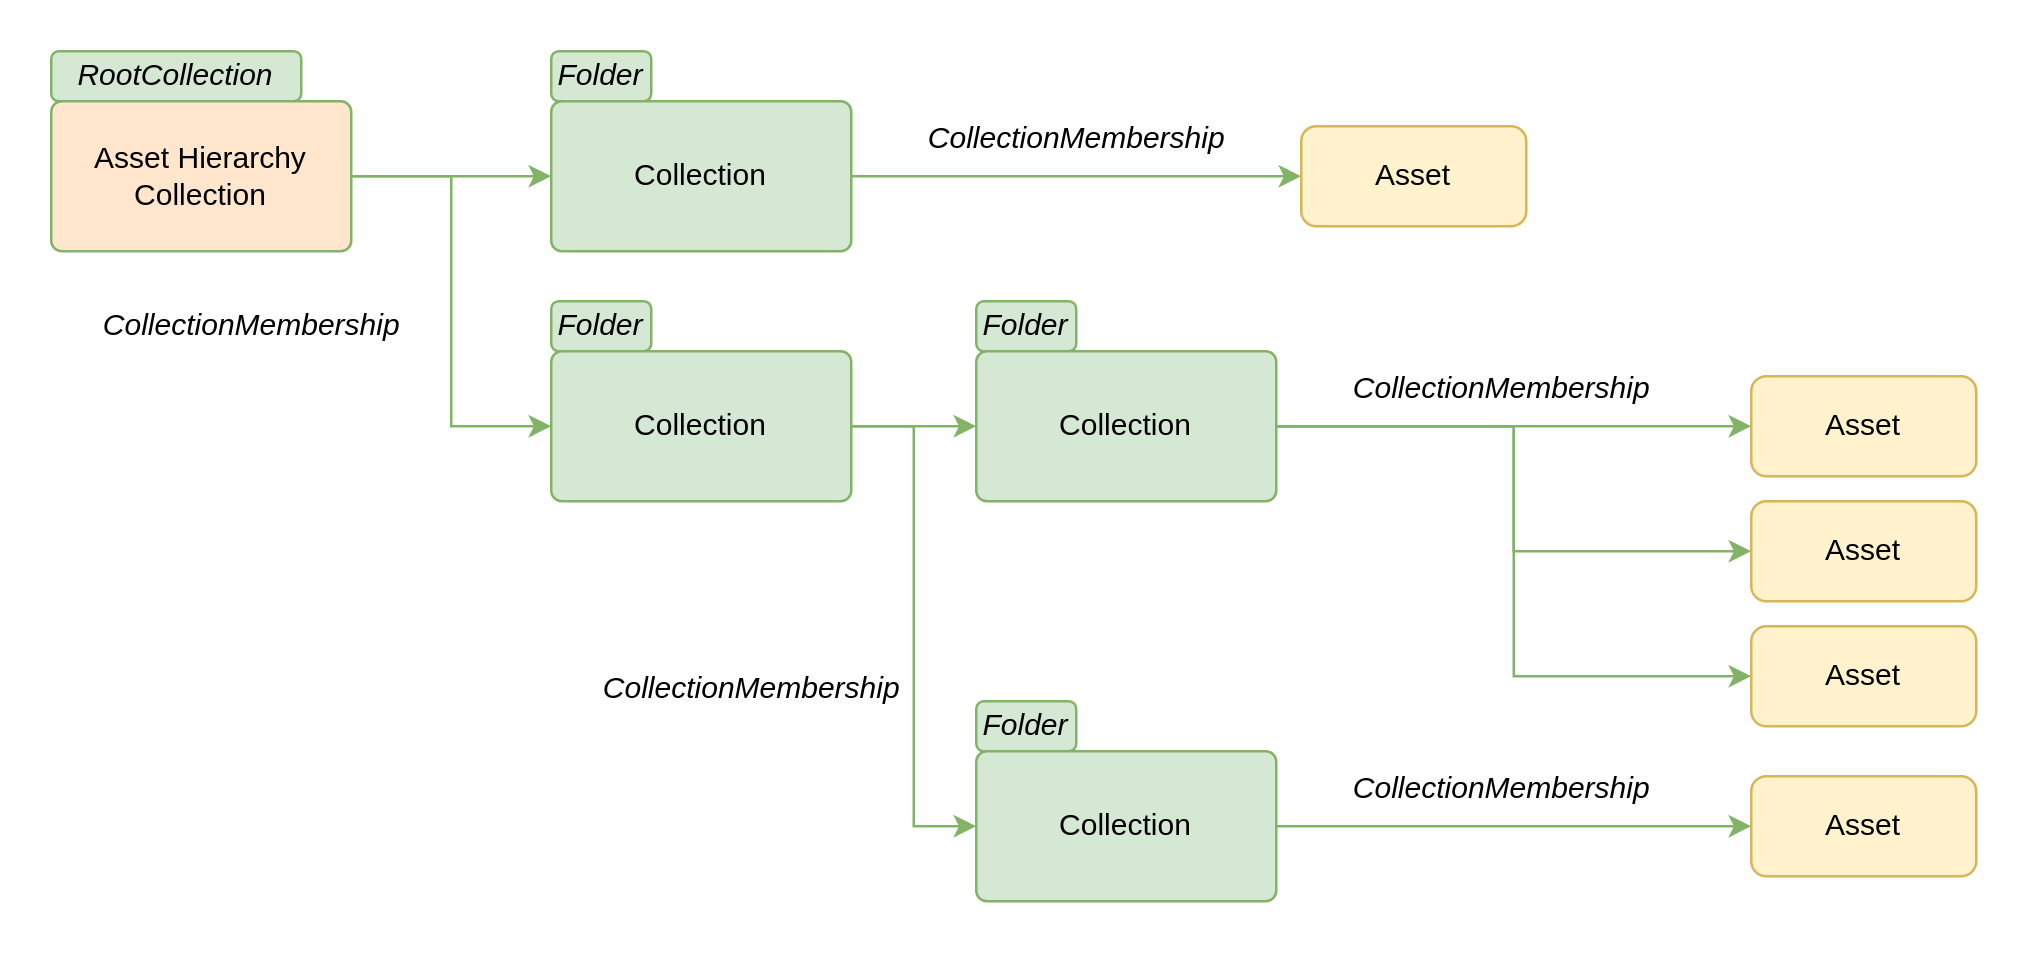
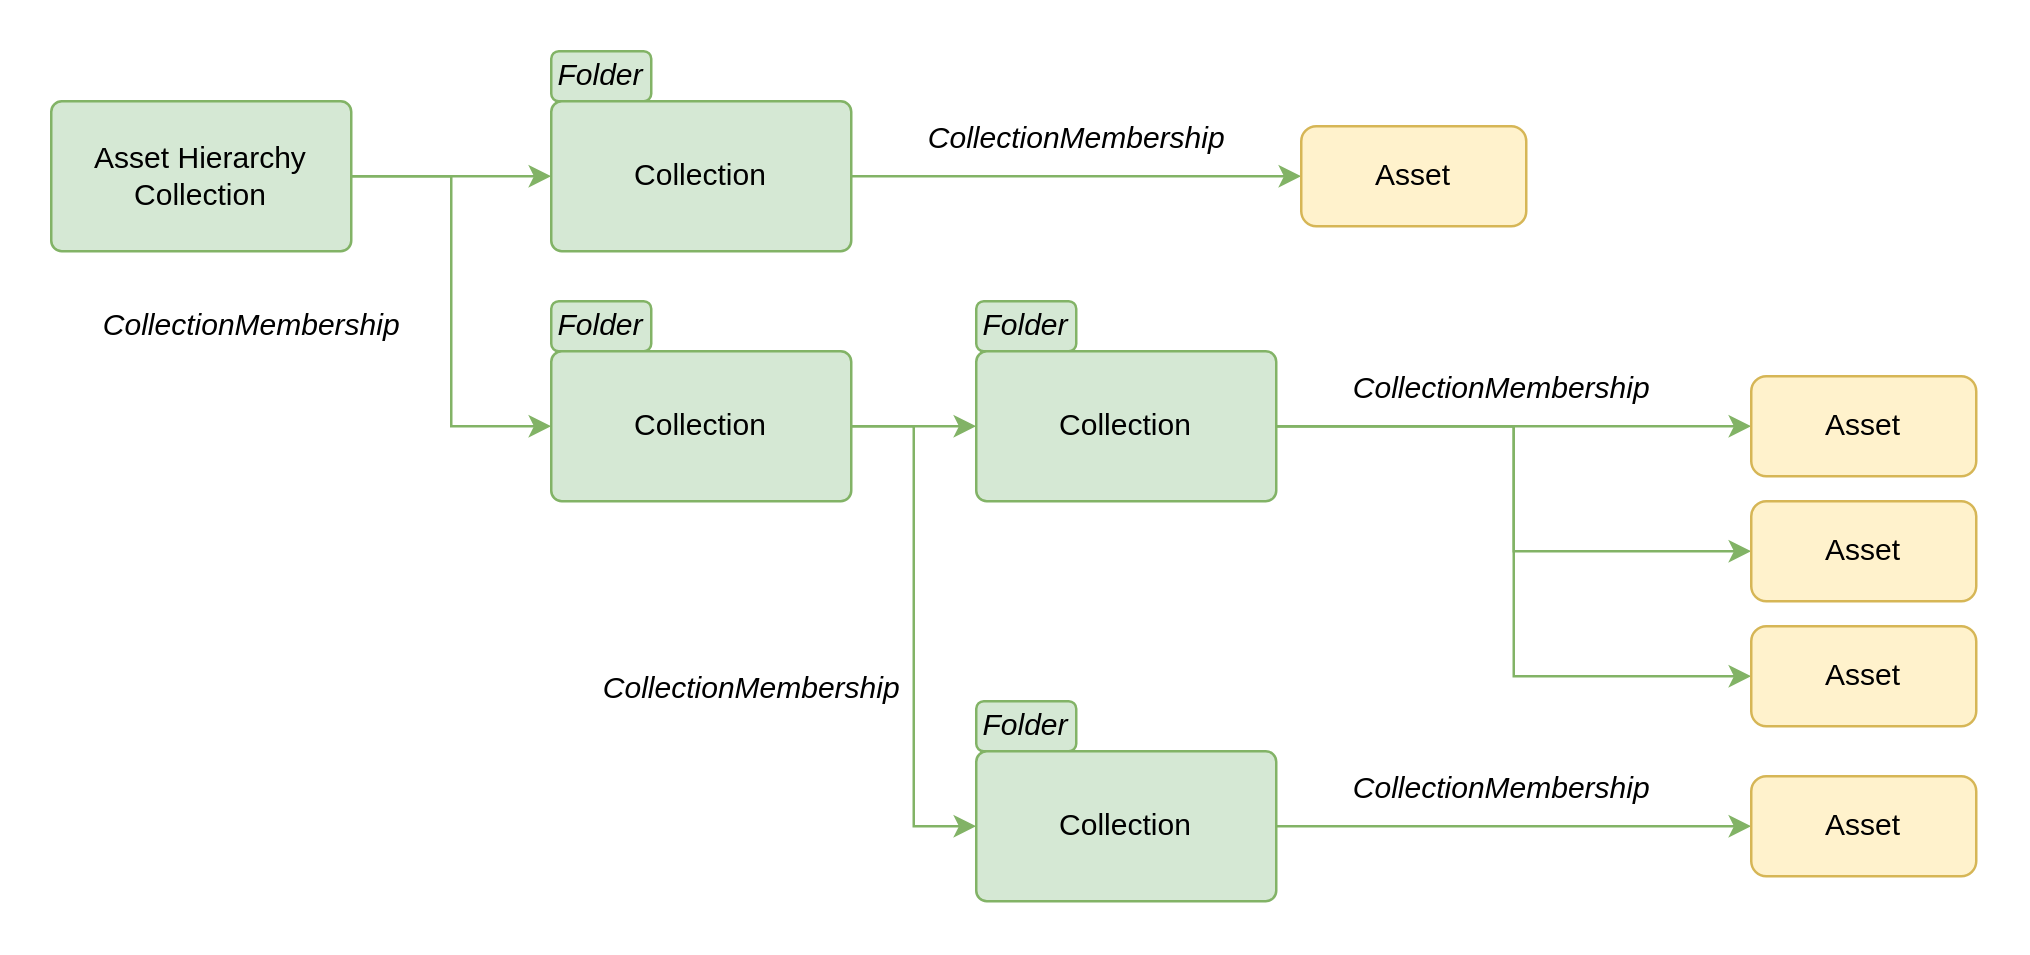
node "RootCollection": removed
node "Asset Hierarchy Collection": fillcolor #ffe6cc -> #d5e8d4
